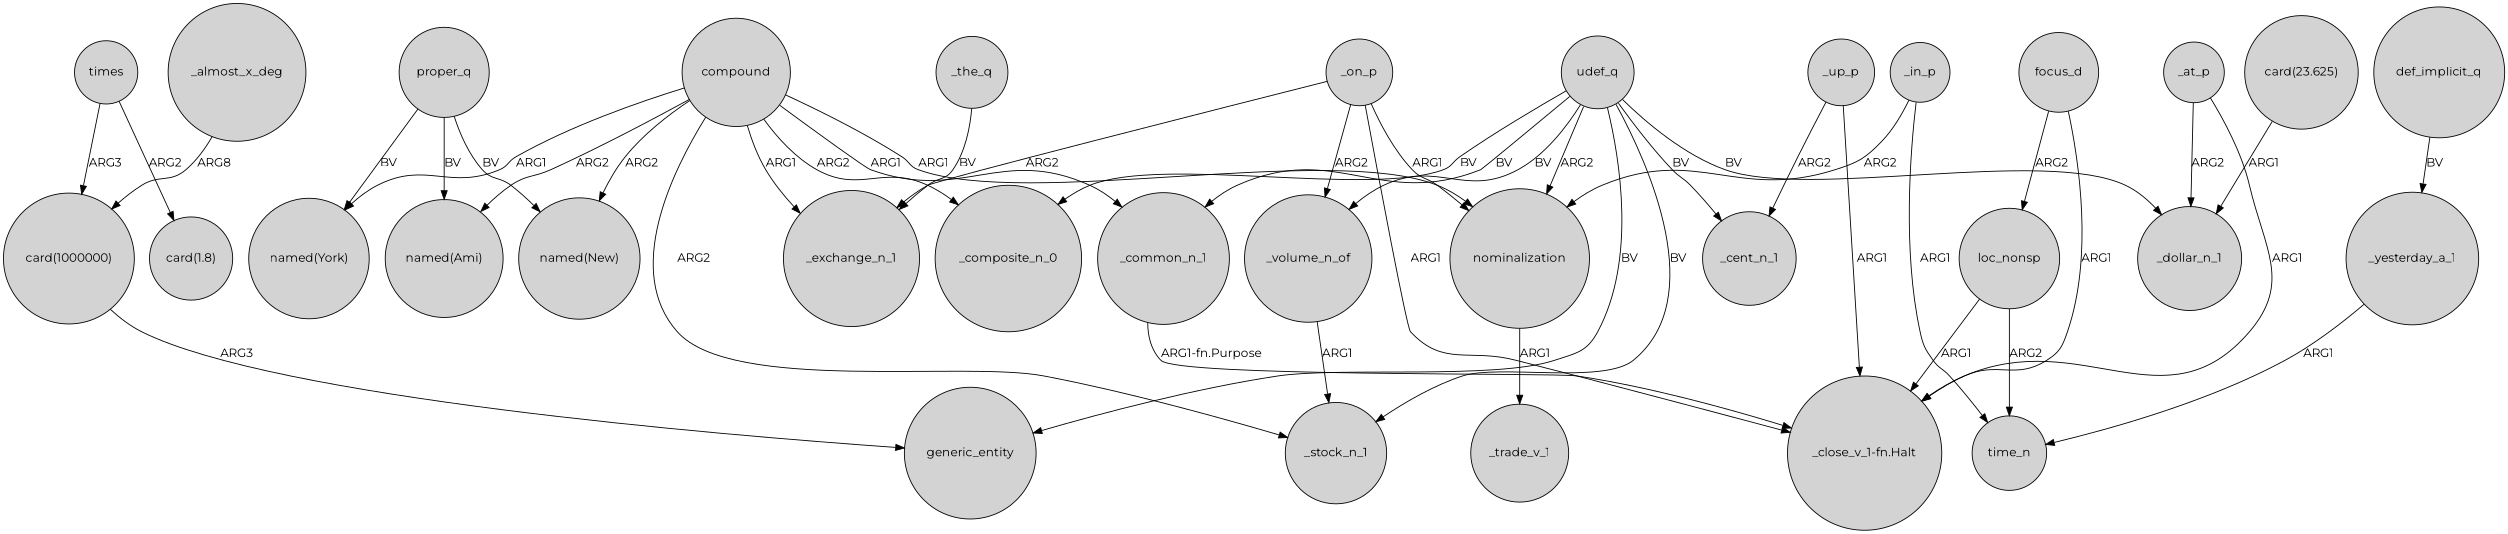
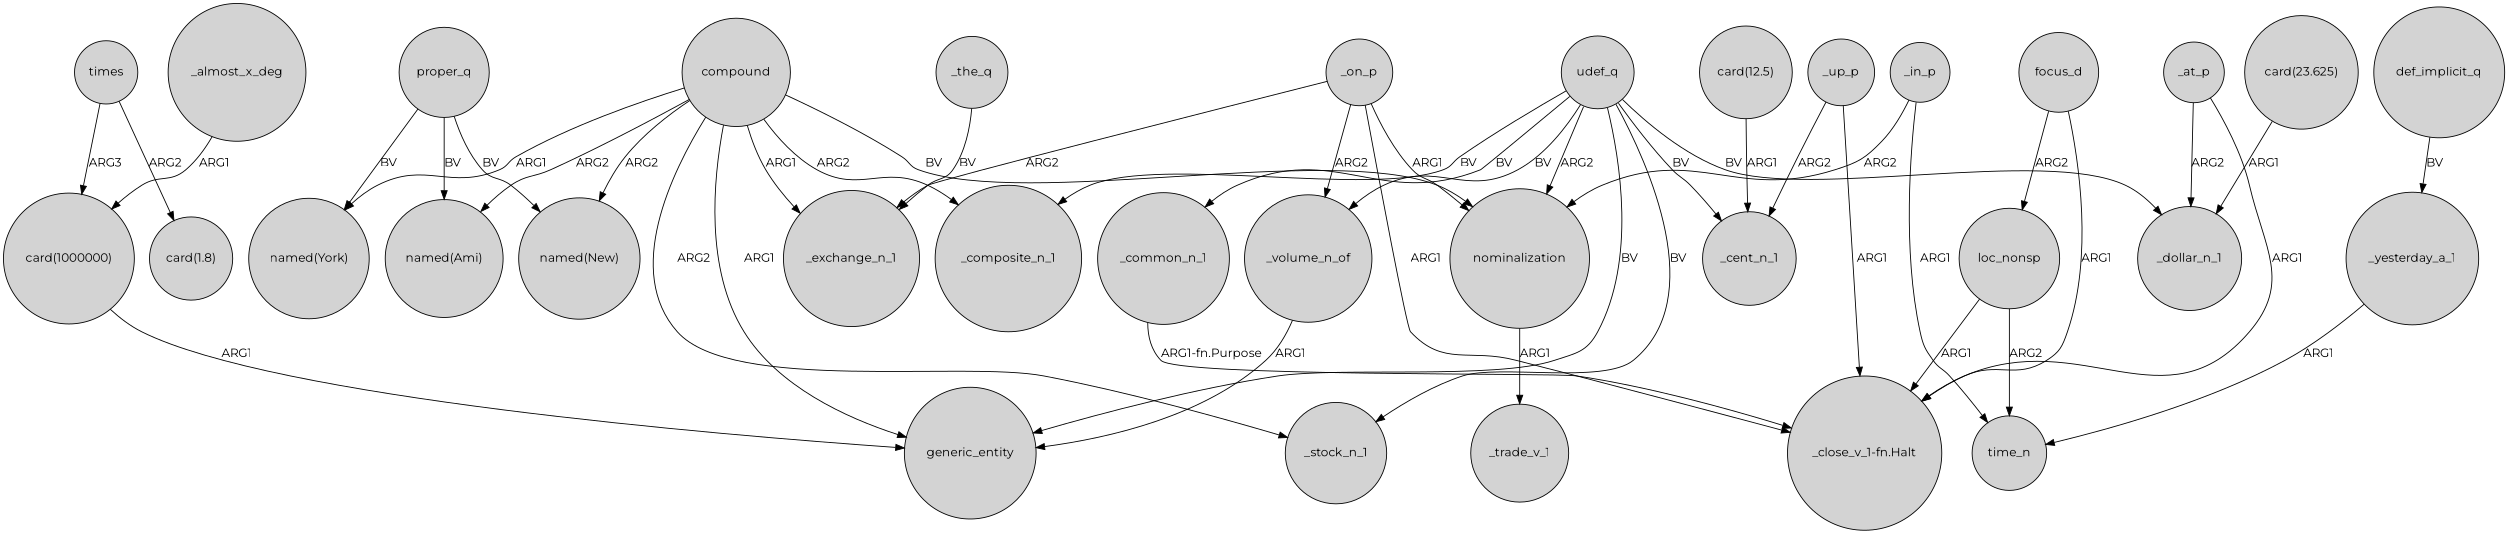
node "card(12.5)": added
edge "_almost_x_deg" -> "card(1000000)": label "ARG8" -> "ARG1"
edge "compound" -> "nominalization": label "ARG1" -> "BV"
edge "compound" -> "_common_n_1": now "compound" -> "generic_entity"
node "_composite_n_0": label "_composite_n_0" -> "_composite_n_1"
edge "card(1000000)" -> "generic_entity": label "ARG3" -> "ARG1"
edge "_volume_n_of" -> "_stock_n_1": now "_volume_n_of" -> "generic_entity"
